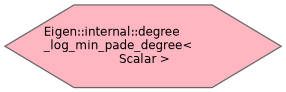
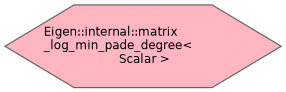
node "Eigen::internal::degree _log_min_pade_degree< Scalar >": label "Eigen::internal::degree _log_min_pade_degree< Scalar >" -> "Eigen::internal::matrix _log_min_pade_degree< Scalar >"
